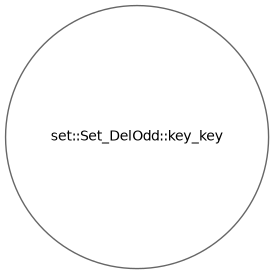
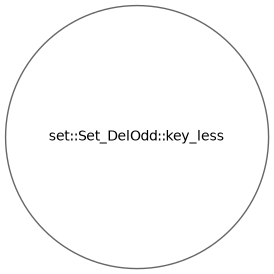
node "set::Set_DelOdd::key_key": label "set::Set_DelOdd::key_key" -> "set::Set_DelOdd::key_less"
